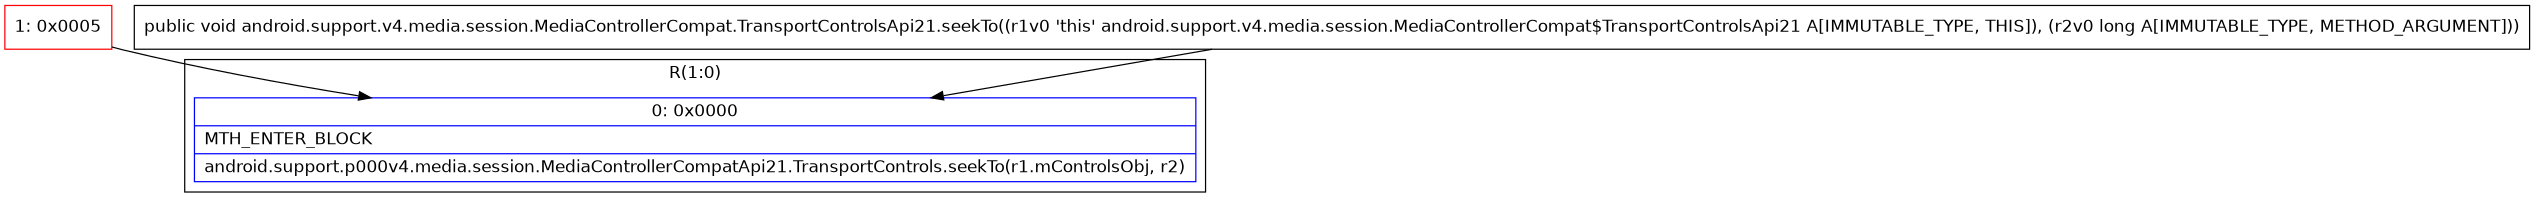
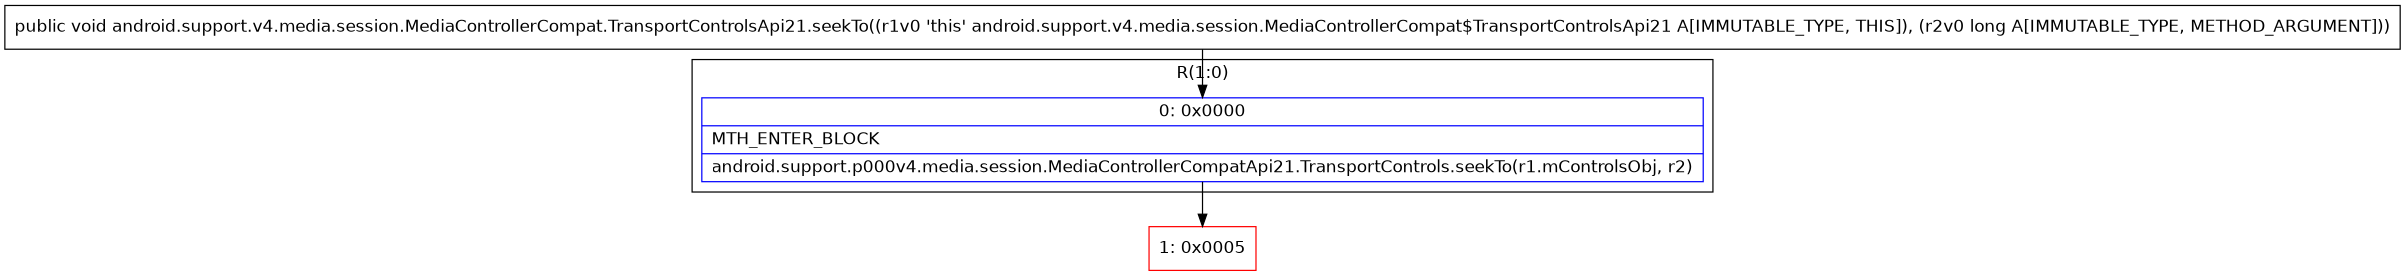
edge "1: 0x0005" -> "0: 0x0000": reversed
